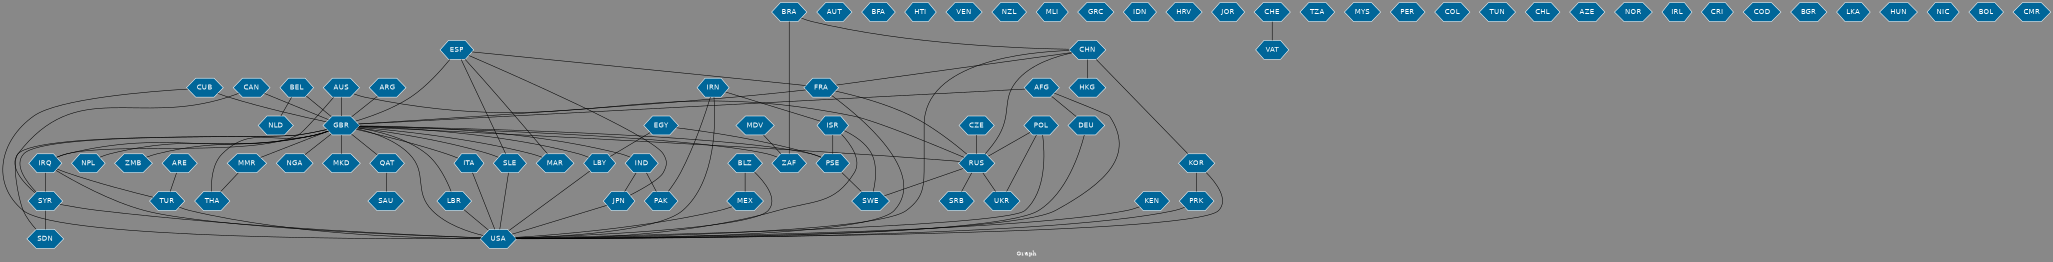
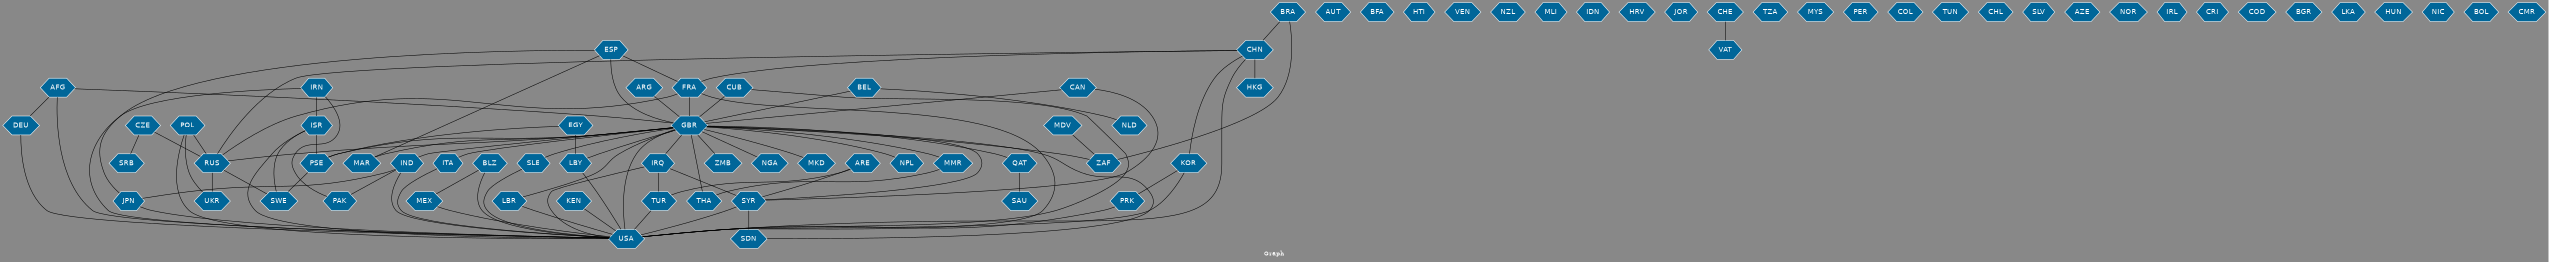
node "GRC": removed
node "SLV": added
node "AUS": removed
edge "ESP" -- "SLE": removed
edge "RUS" -- "SRB": now "CZE" -- "SRB"
edge "ARE" -- "SYR": added
edge "IND" -- "USA": added
